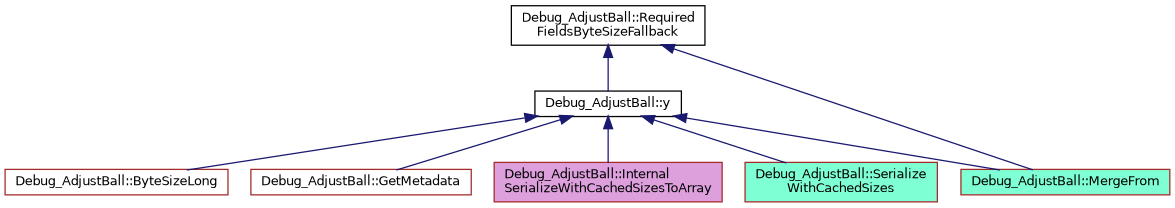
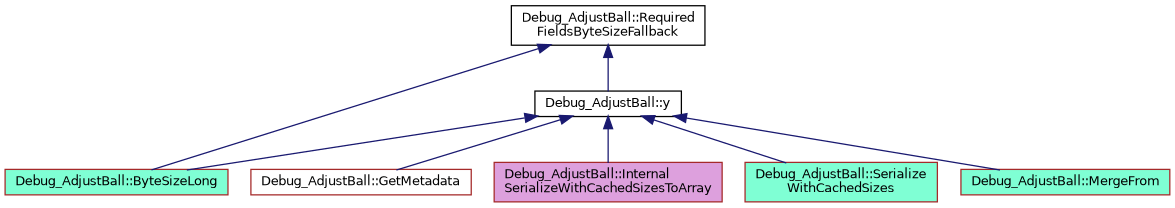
edge "Debug_AdjustBall::MergeFrom" -> "Debug_AdjustBall::Required FieldsByteSizeFallback": now "Debug_AdjustBall::ByteSizeLong" -> "Debug_AdjustBall::Required FieldsByteSizeFallback"
node "Debug_AdjustBall::ByteSizeLong": fillcolor white -> aquamarine
